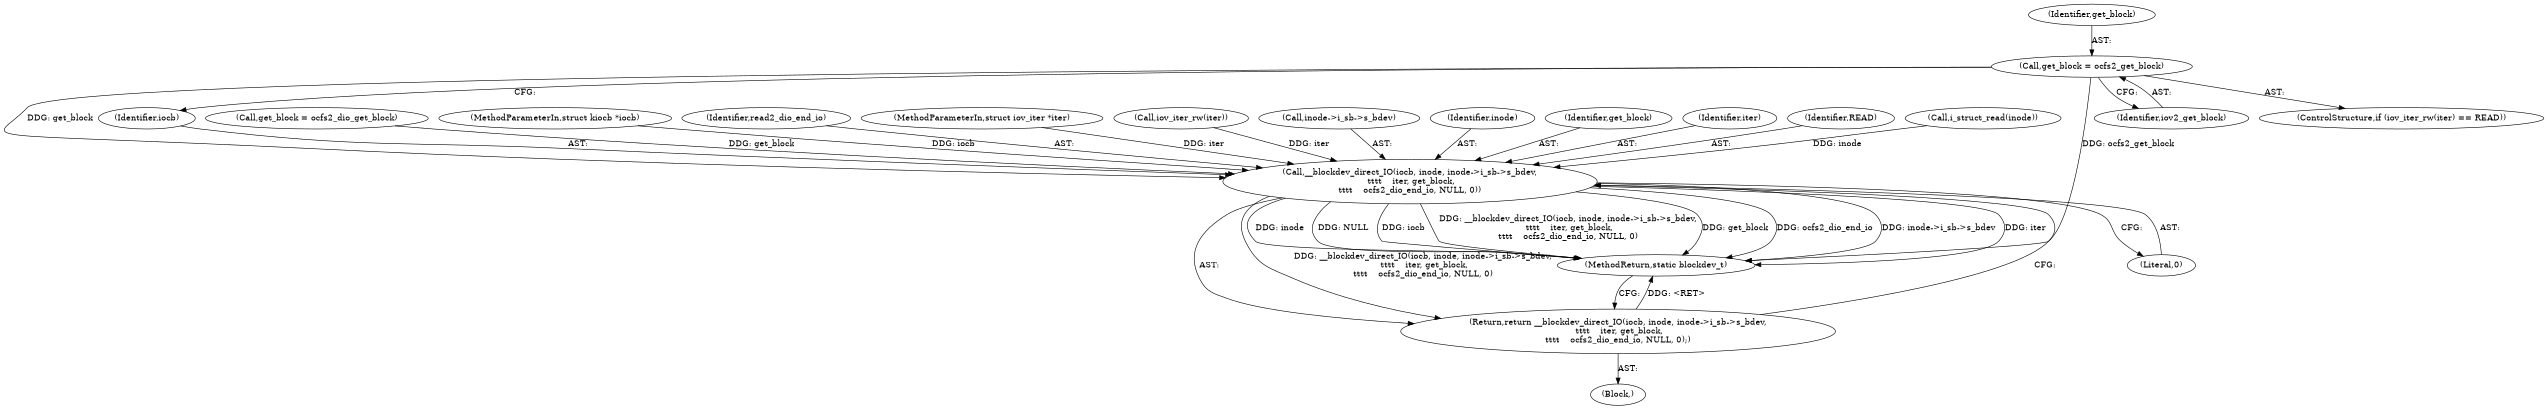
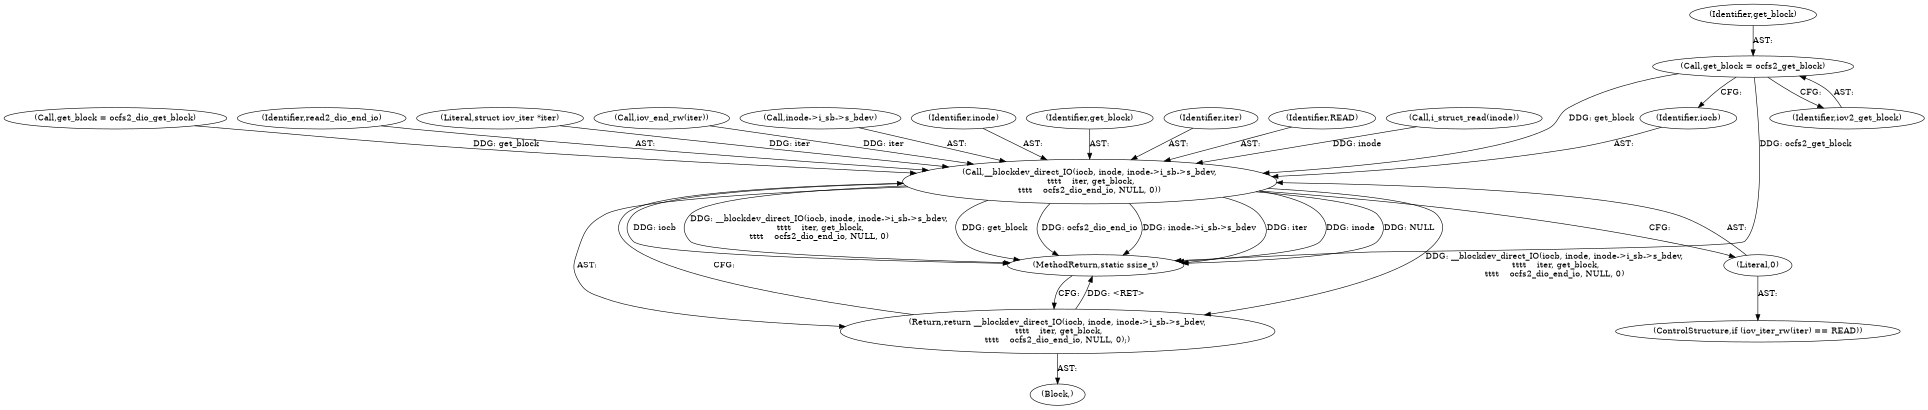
edge "(Call,get_block = ocfs2_get_block)" -> "(ControlStructure,if (iov_iter_rw(iter) == READ))": now "(Literal,0)" -> "(ControlStructure,if (iov_iter_rw(iter) == READ))"
node "(MethodParameterIn,struct kiocb *iocb)": removed
node "(MethodParameterIn,struct iov_iter *iter)": label "(MethodParameterIn,struct iov_iter *iter)" -> "(Literal,struct iov_iter *iter)"
node "(Call,iov_iter_rw(iter))": label "(Call,iov_iter_rw(iter))" -> "(Call,iov_end_rw(iter))"
node "(MethodReturn,static blockdev_t)": label "(MethodReturn,static blockdev_t)" -> "(MethodReturn,static ssize_t)"
